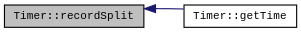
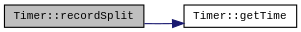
edge "Timer::getTime" -> "Timer::recordSplit": reversed
